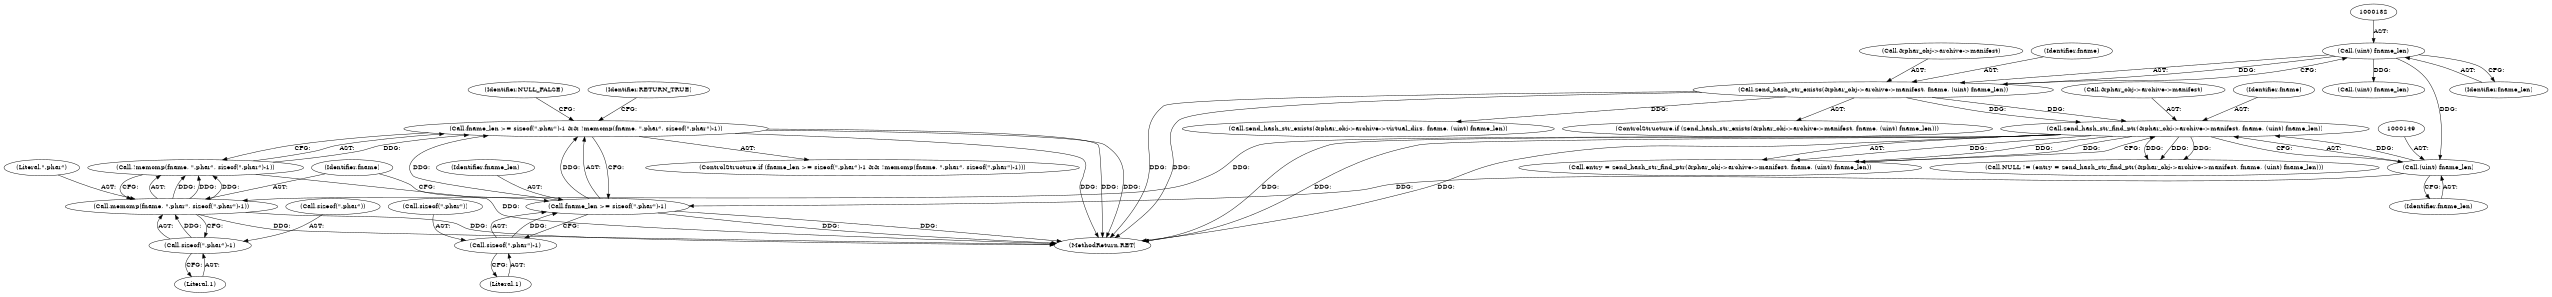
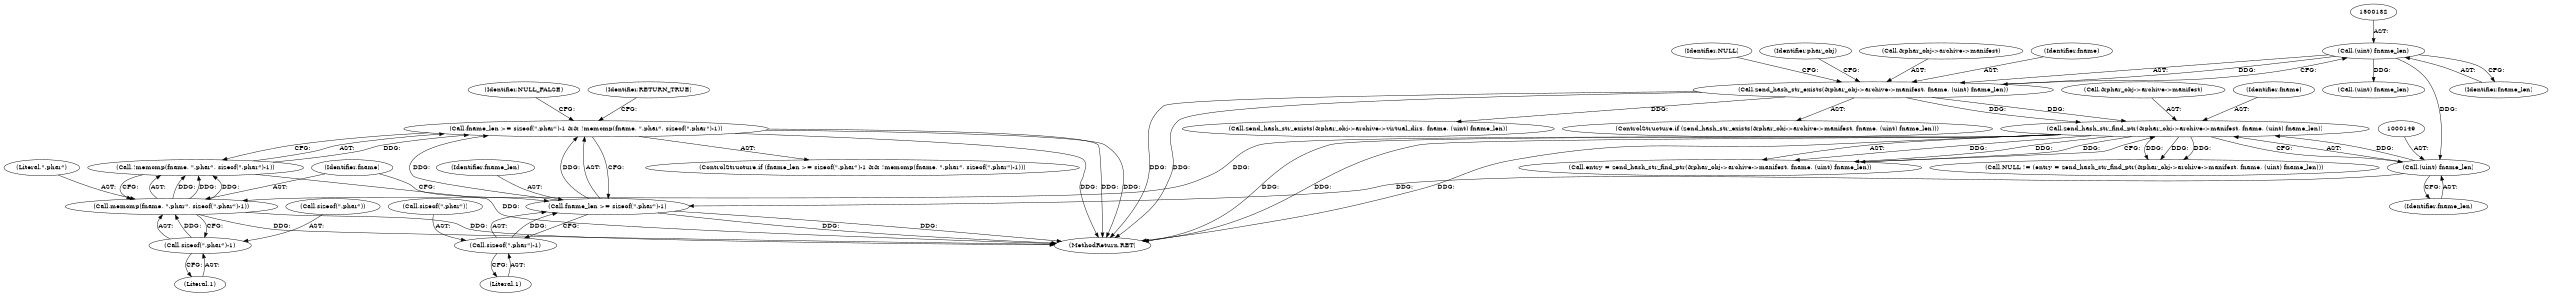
node "1000132": label "1000132" -> "1500132"
node "(Identifier,NULL)": added
node "(Identifier,phar_obj)": added
